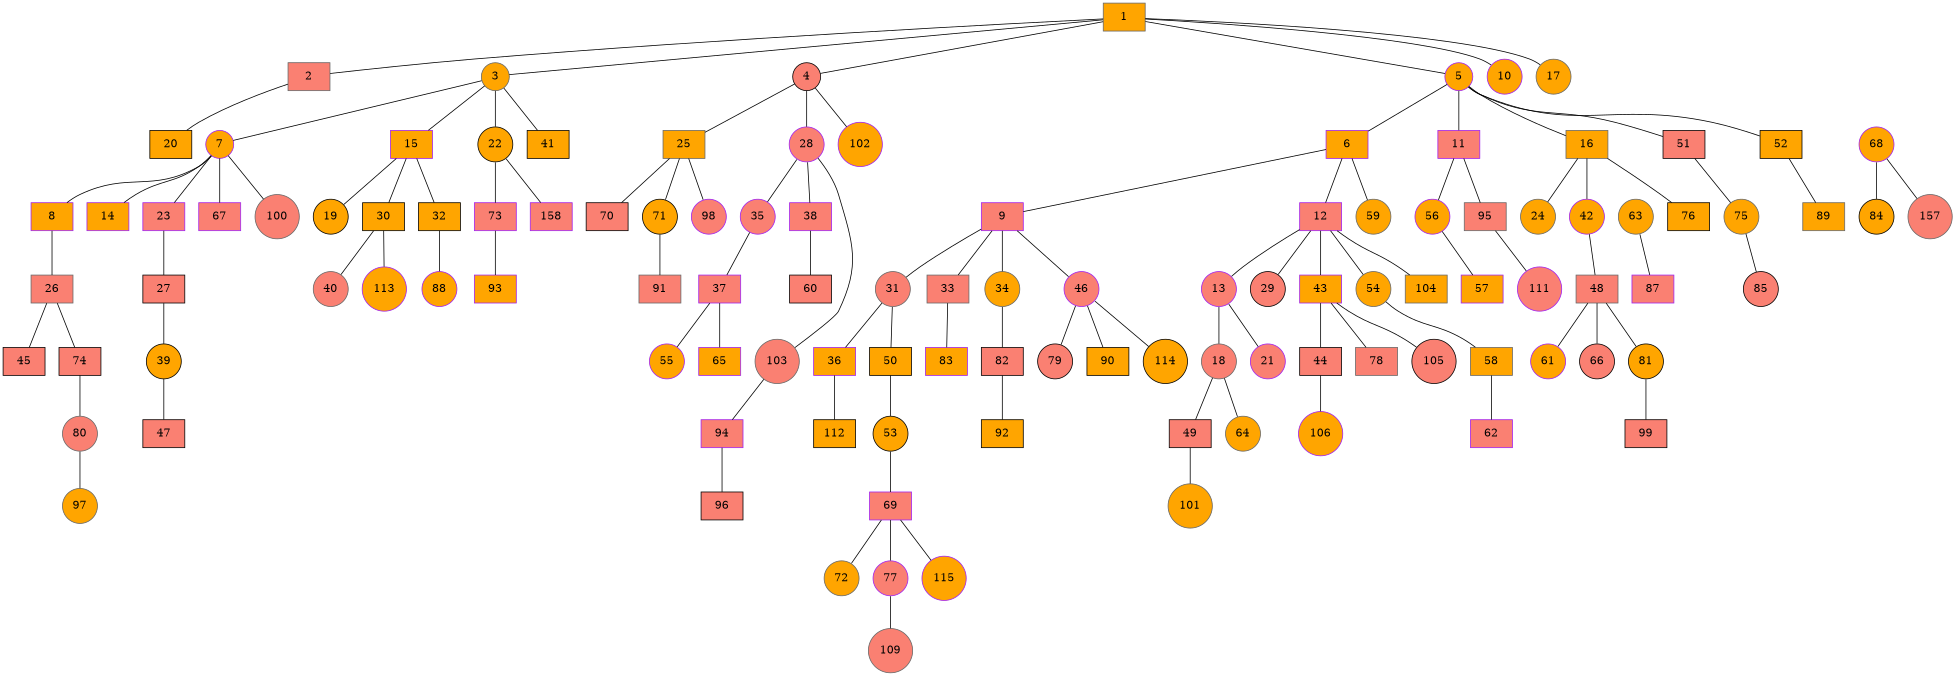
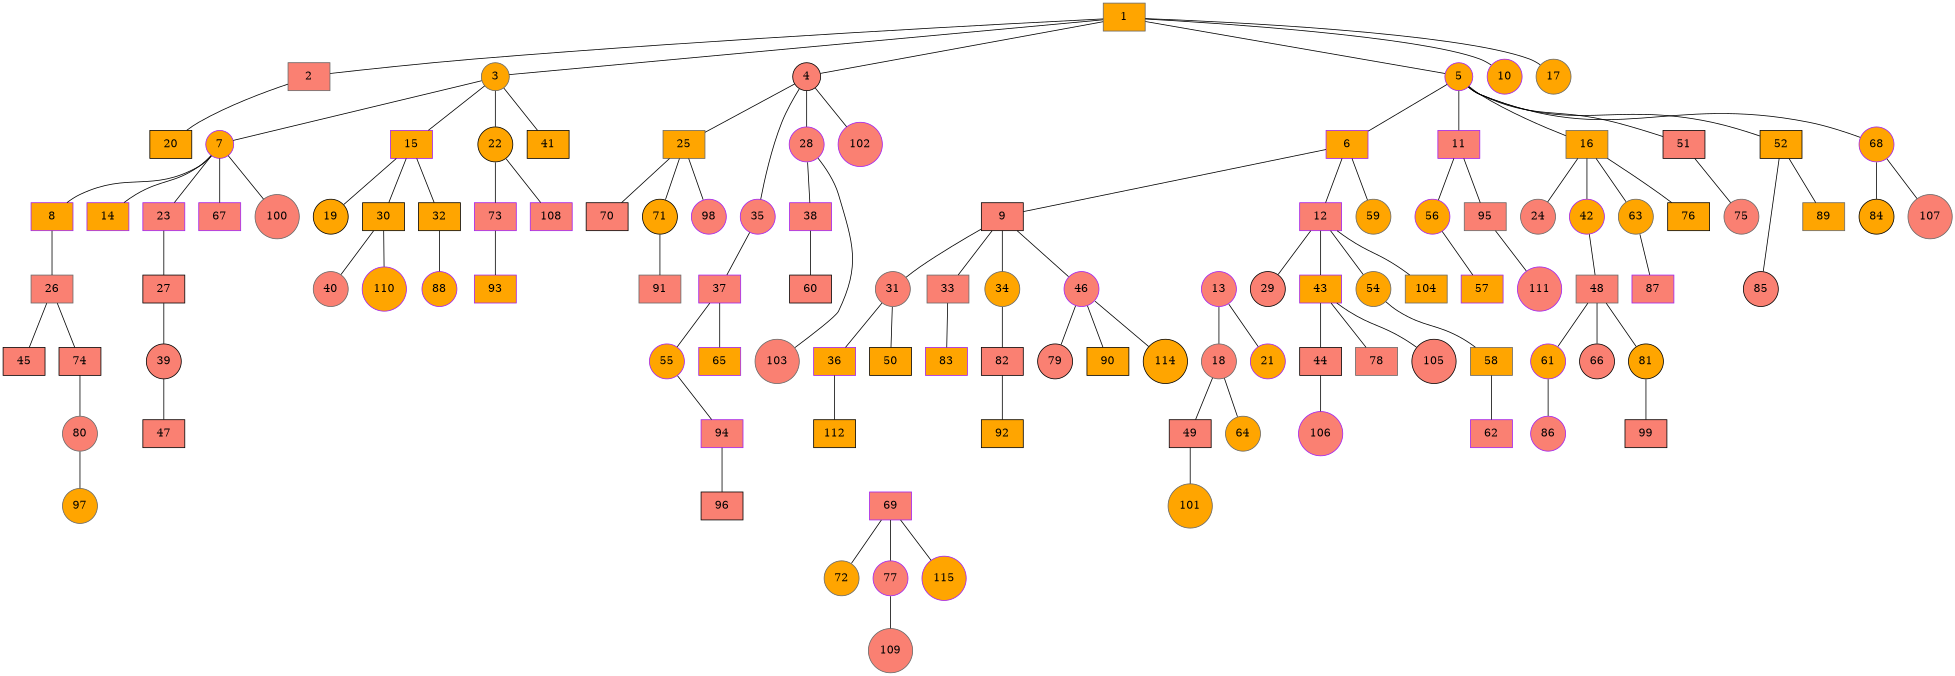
edge "5" -- "68": added
node "102": fillcolor orange -> salmon
edge "16" -- "63": added
edge "28" -- "35": now "4" -- "35"
node "158": label "158" -> "108"
node "9": color purple -> black
node "24": fillcolor orange -> salmon
node "75": fillcolor orange -> salmon
node "157": label "157" -> "107"
edge "12" -- "13": removed
edge "75" -- "85": now "52" -- "85"
node "113": label "113" -> "110"
node "39": fillcolor orange -> salmon
node "21": fillcolor salmon -> orange
edge "103" -- "94": now "55" -- "94"
node "53": removed
node "106": fillcolor orange -> salmon
node "86": added
